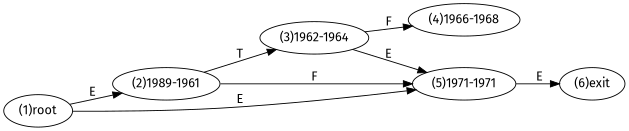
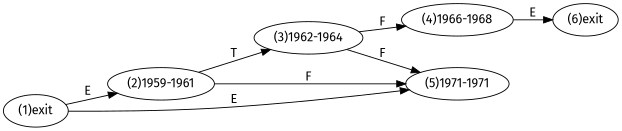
edge "(3)1962-1964" -> "(5)1971-1971": label "E" -> "F"
node "(2)1989-1961": label "(2)1989-1961" -> "(2)1959-1961"
edge "(5)1971-1971" -> "(6)exit": now "(4)1966-1968" -> "(6)exit"
node "(1)root": label "(1)root" -> "(1)exit"
